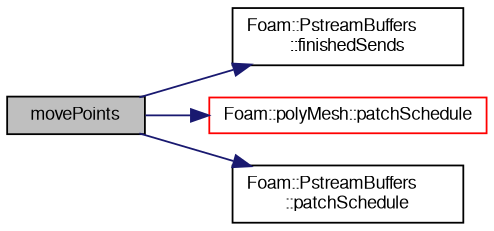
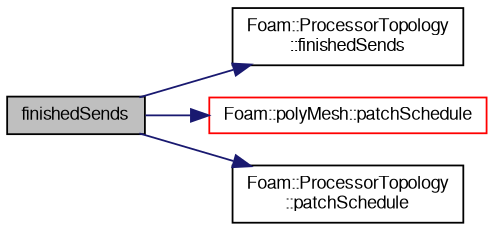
node "Foam::PstreamBuffers ::finishedSends": label "Foam::PstreamBuffers ::finishedSends" -> "Foam::ProcessorTopology ::finishedSends"
node "movePoints": label "movePoints" -> "finishedSends"
node "Foam::PstreamBuffers ::patchSchedule": label "Foam::PstreamBuffers ::patchSchedule" -> "Foam::ProcessorTopology ::patchSchedule"
